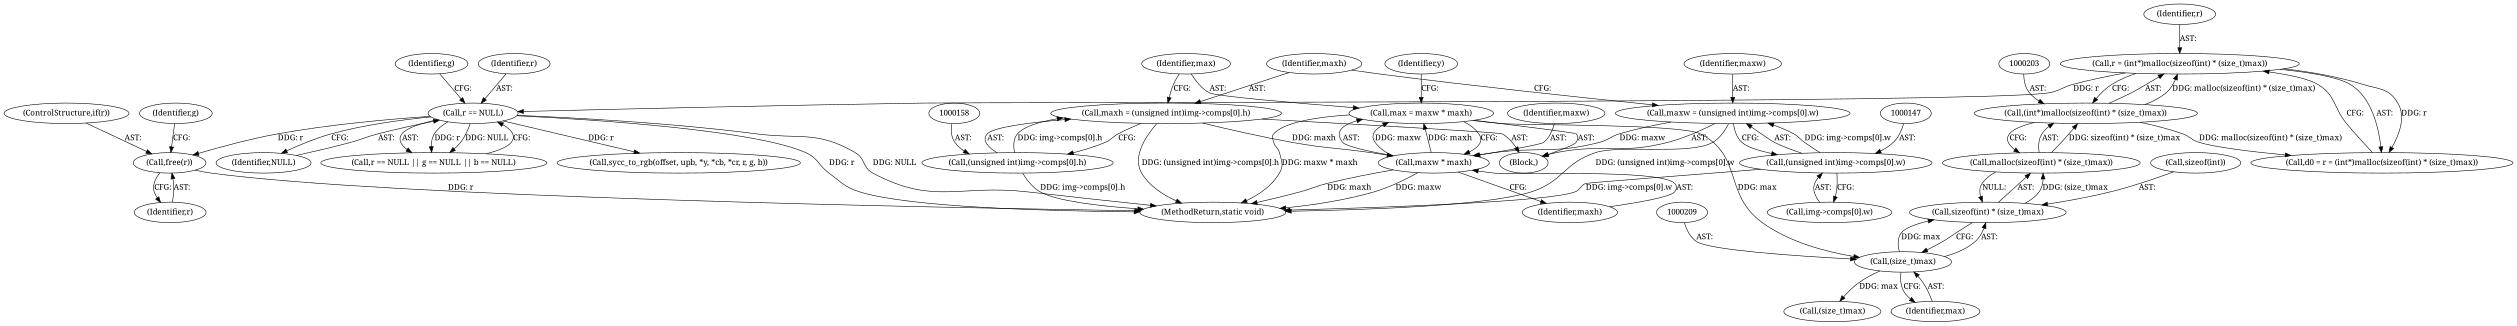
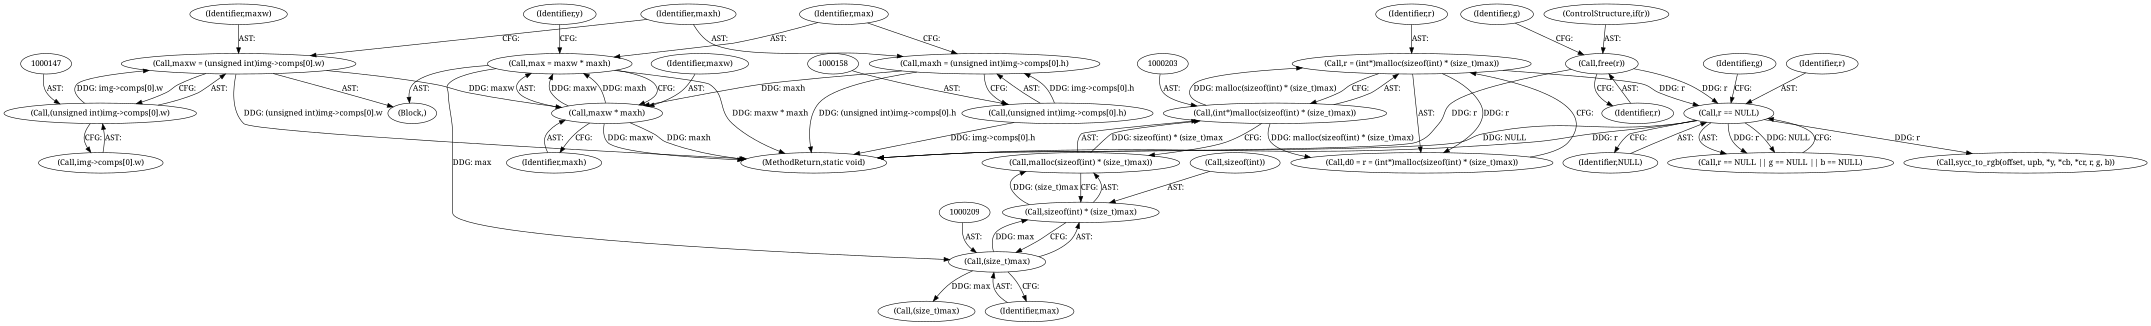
edge "(Call,maxh = (unsigned int)img->comps[0].h)" -> "(Block,)": removed, label "AST:"
edge "(Call,r == NULL)" -> "(Call,free(r))": reversed
edge "(Call,malloc(sizeof(int) * (size_t)max))" -> "(Call,sizeof(int) * (size_t)max)": label "NULL: " -> "CFG: "
edge "(Call,(unsigned int)img->comps[0].w)" -> "(MethodReturn,static void)": removed, label "DDG: img->comps[0].w"
